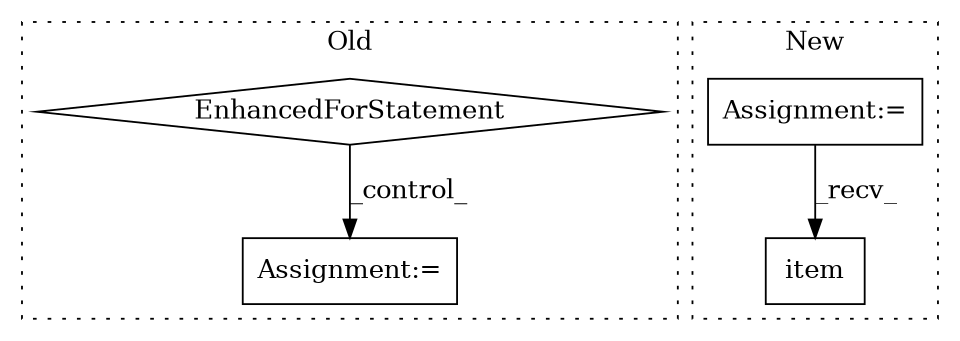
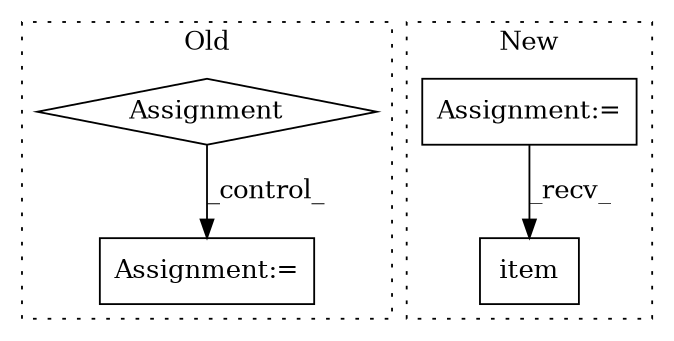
node "EnhancedForStatement": label "EnhancedForStatement" -> "Assignment"
